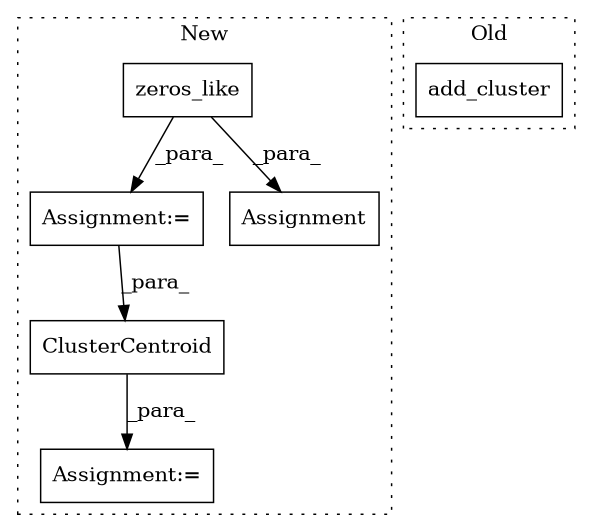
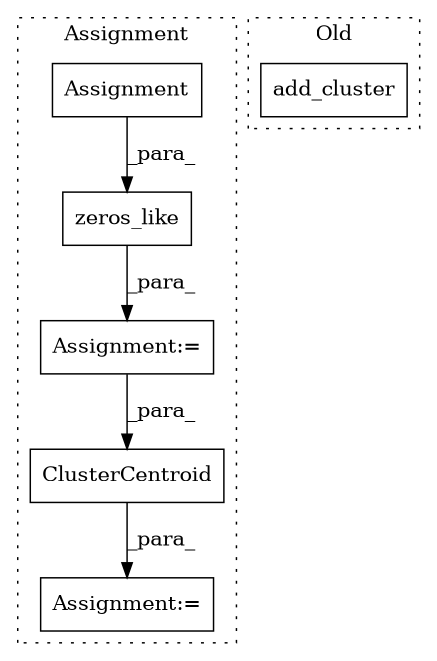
cluster "New": label "New" -> "Assignment"
edge "zeros_like" -> "Assignment": reversed
